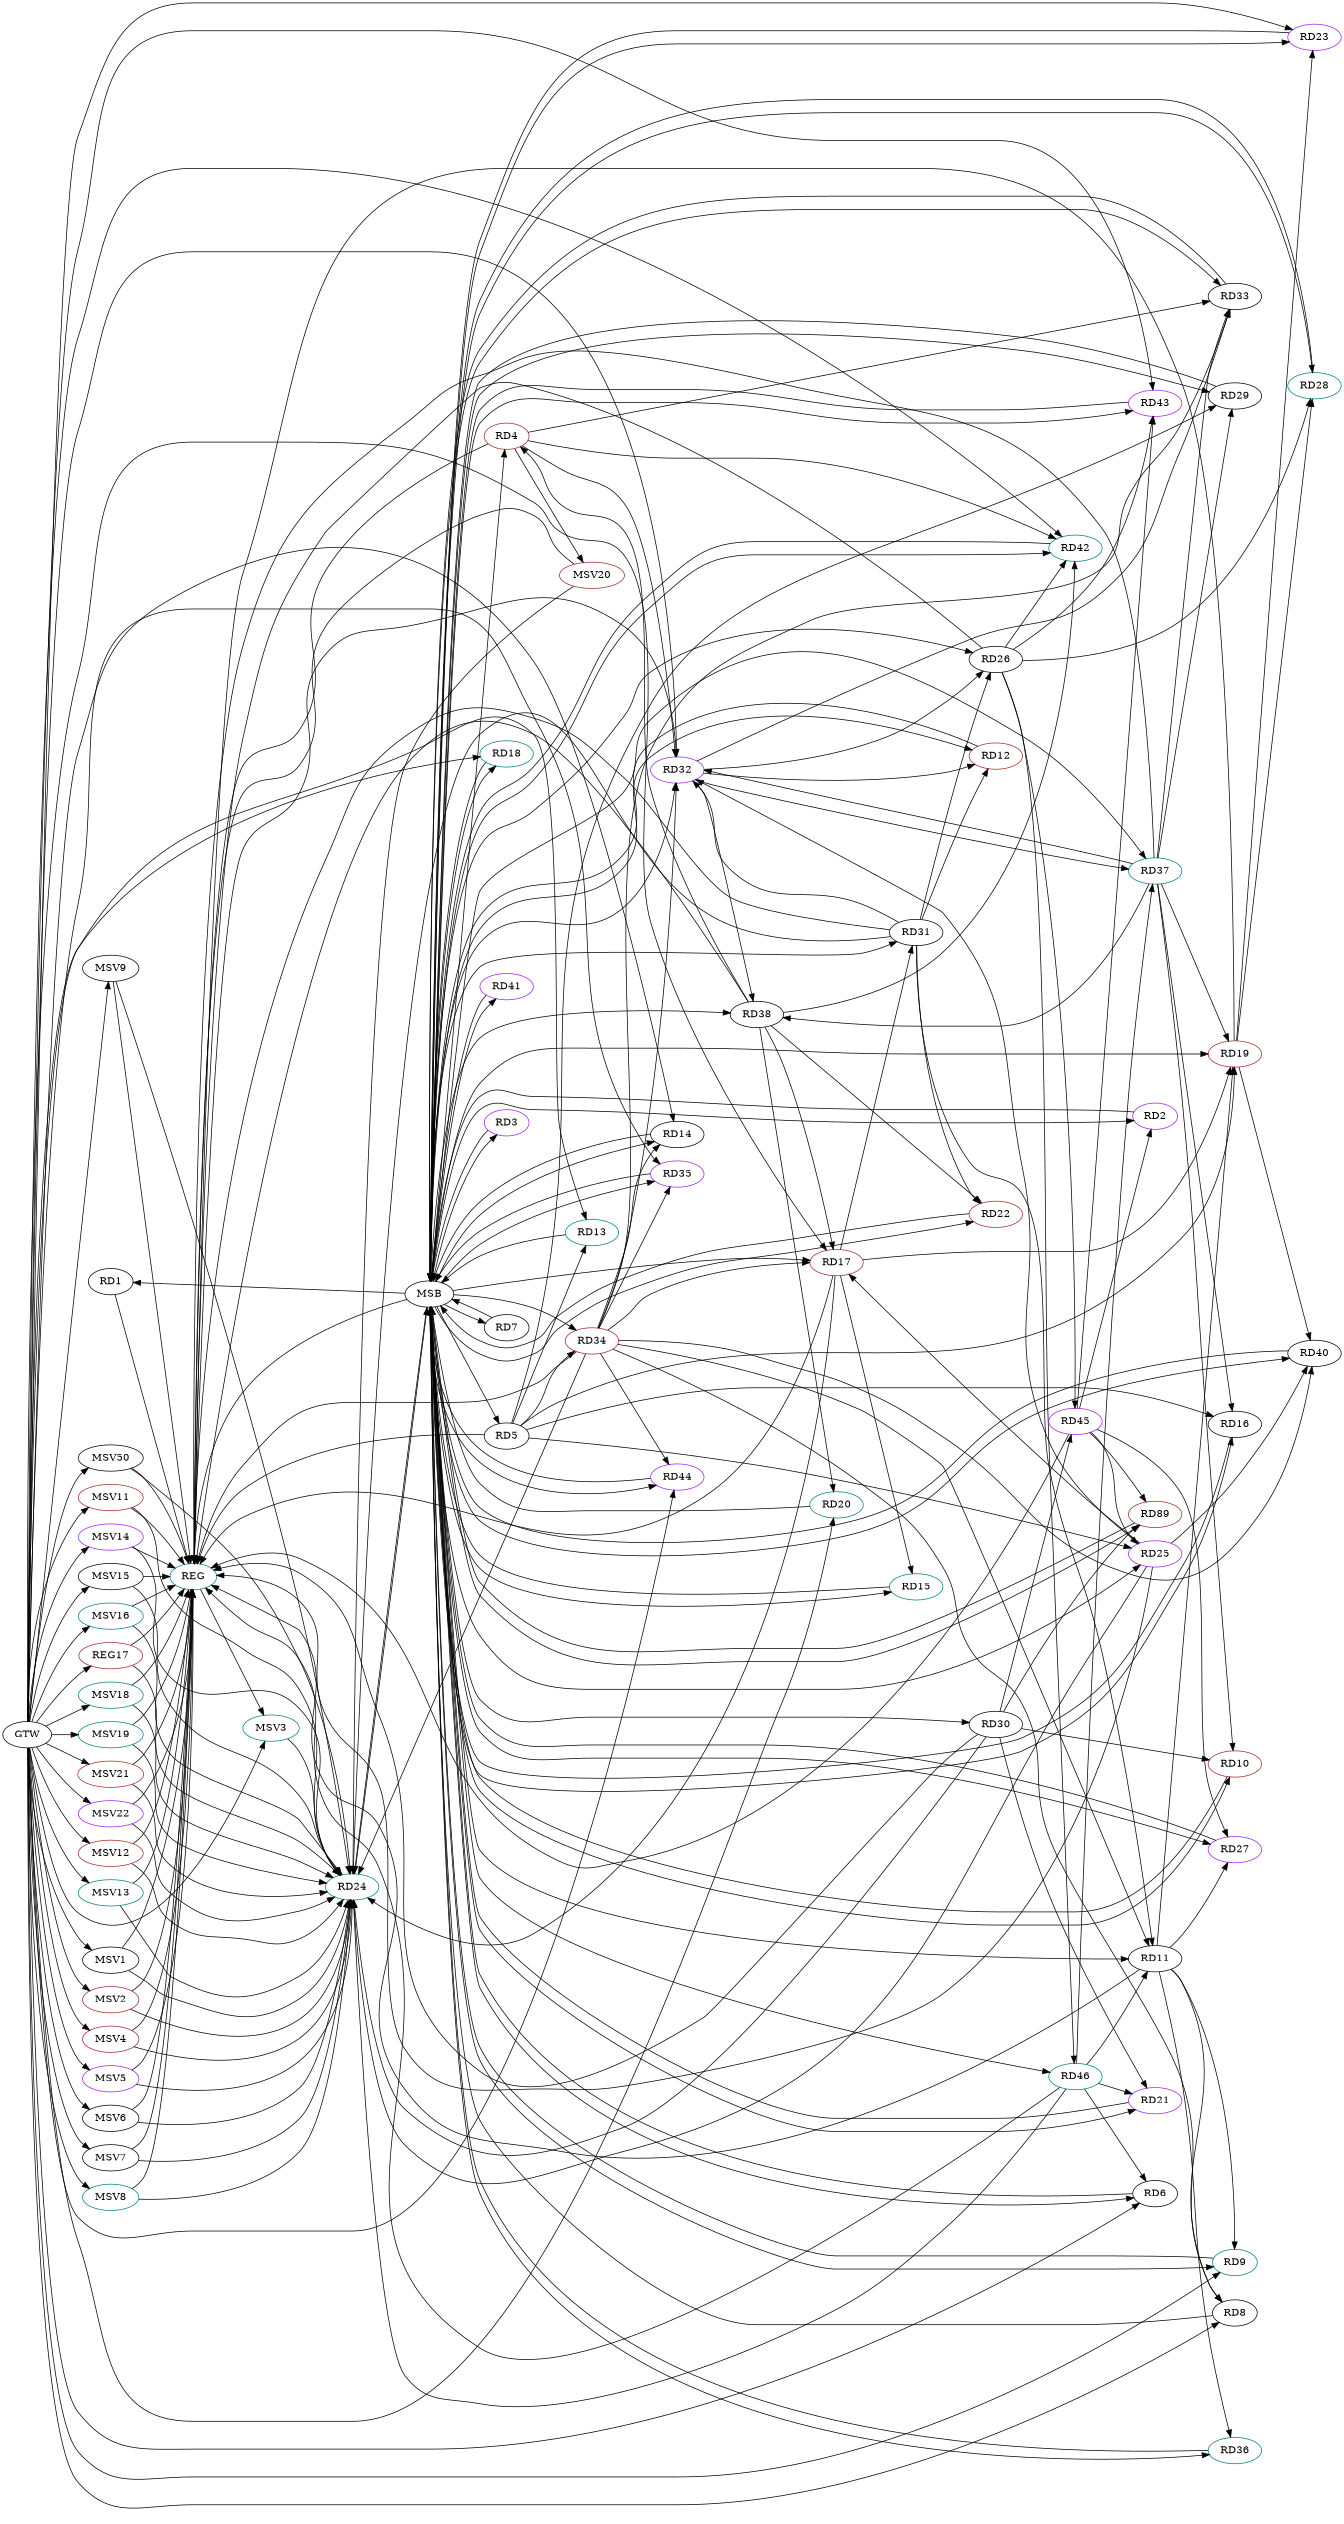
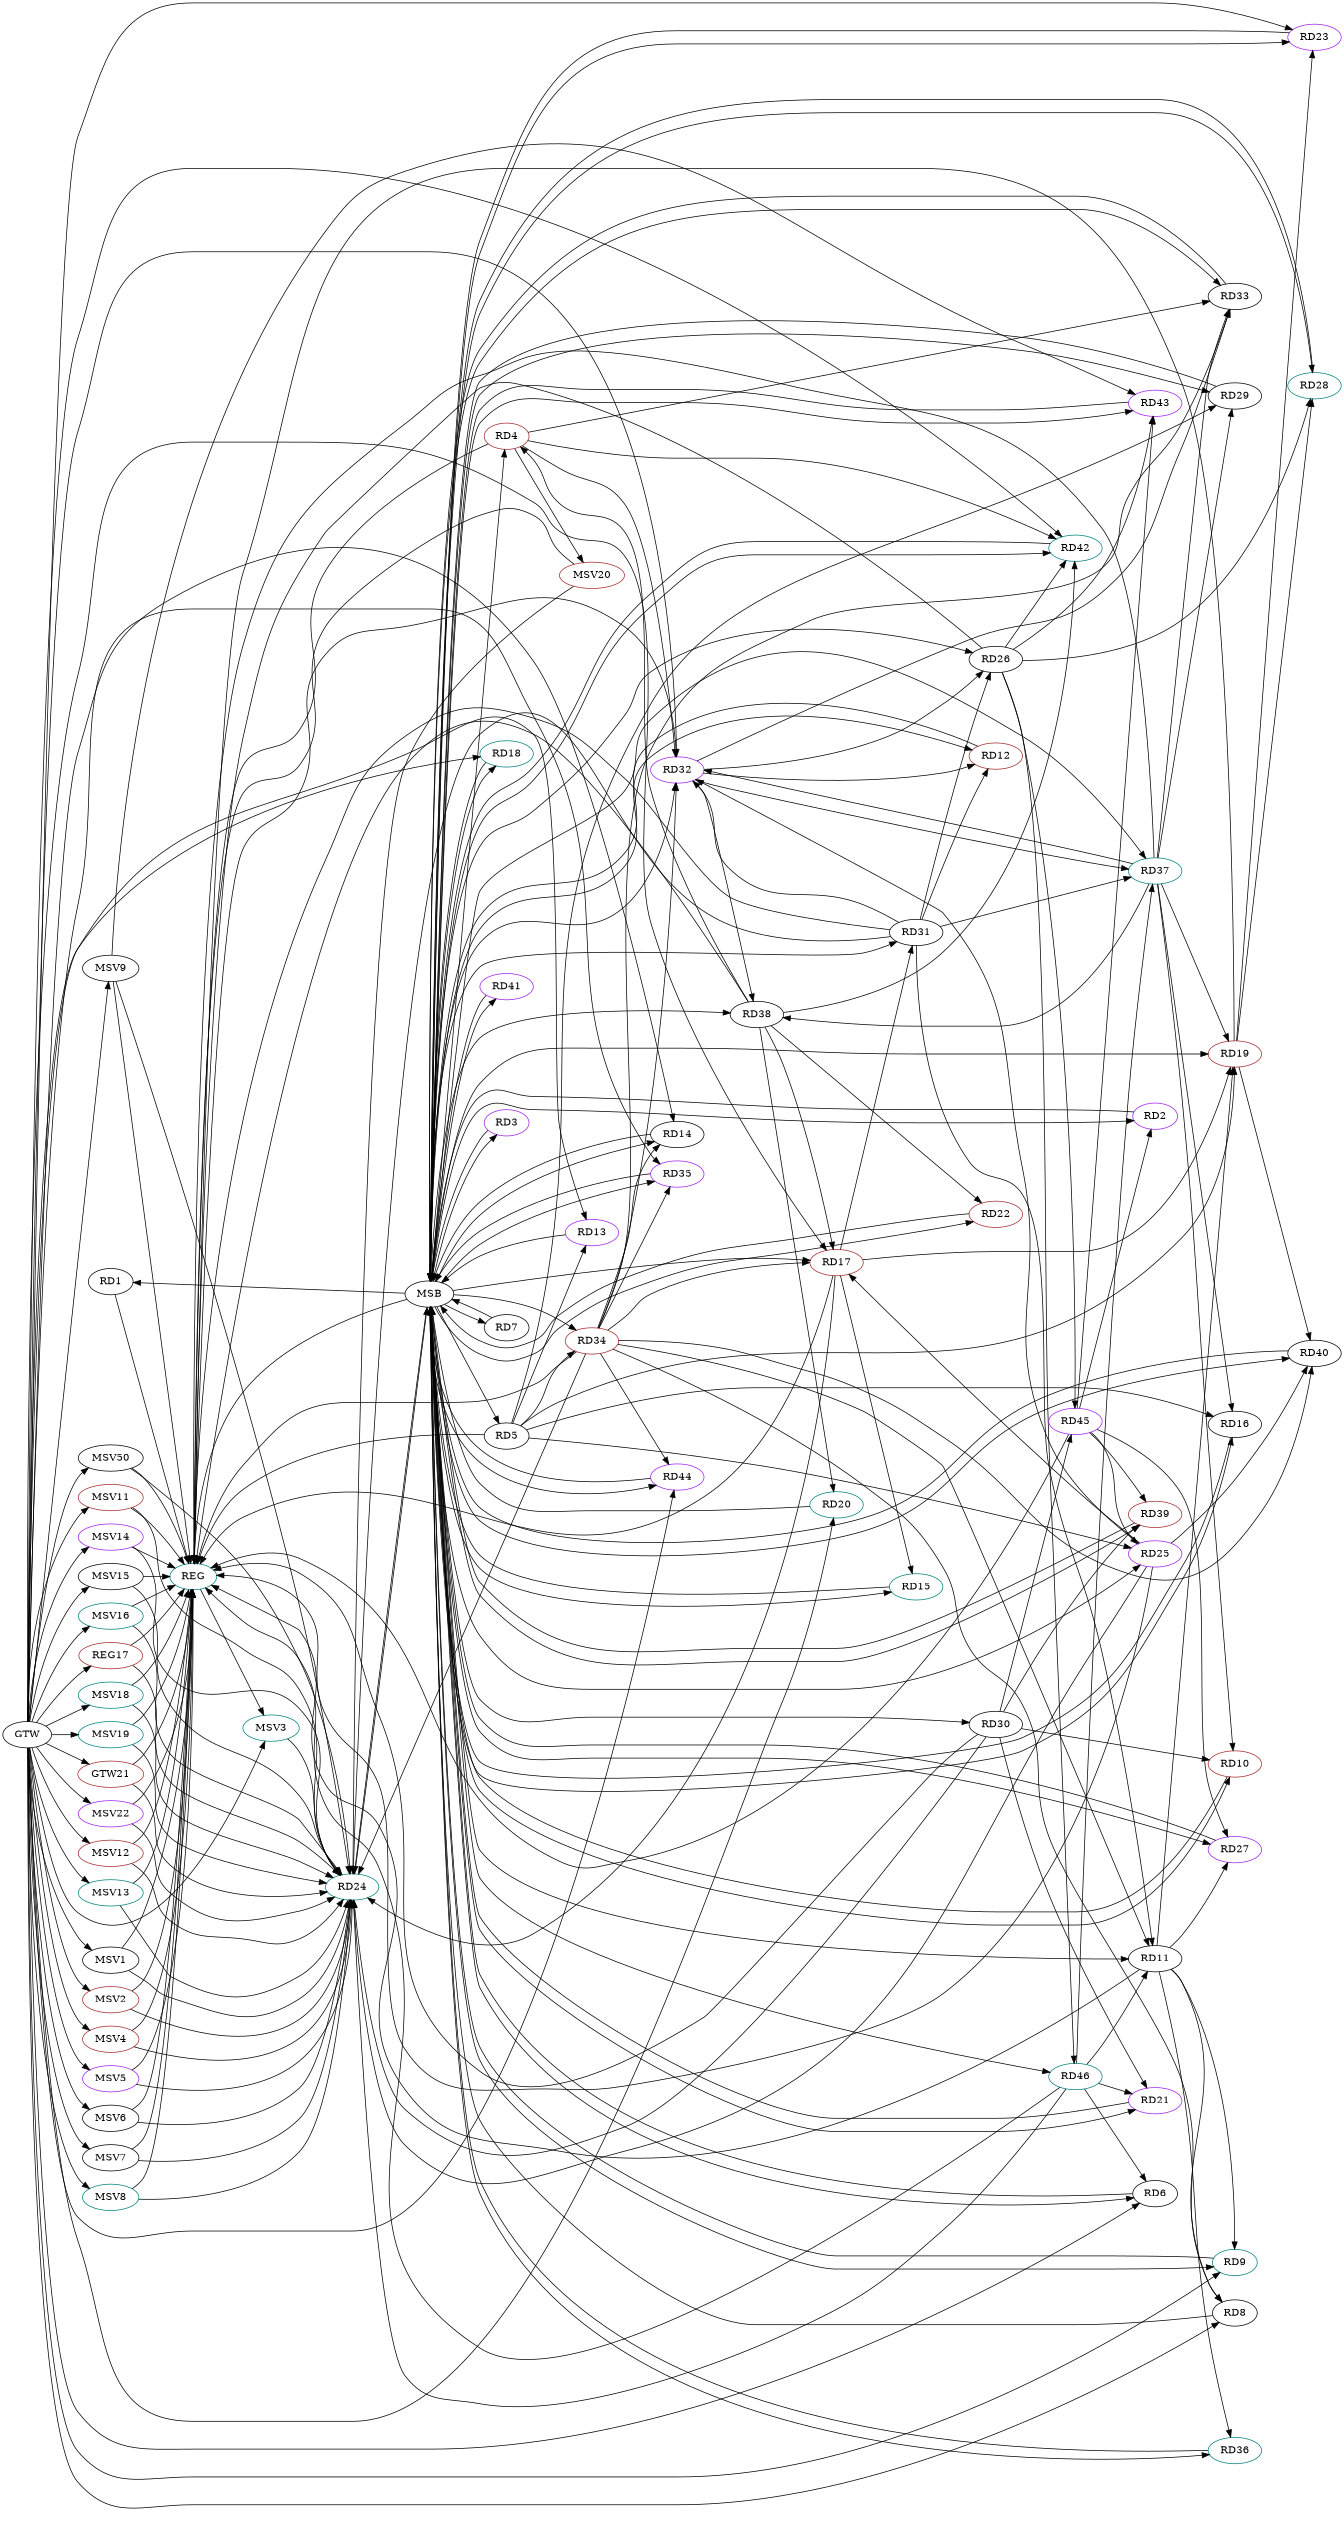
edge "GTW" -> "RD43": now "MSV9" -> "RD43"
edge "RD31" -> "RD22": now "RD31" -> "RD37"
node "RD13": color teal -> purple
node "RD89": label "RD89" -> "RD39"
node "MSV21": label "MSV21" -> "GTW21"
